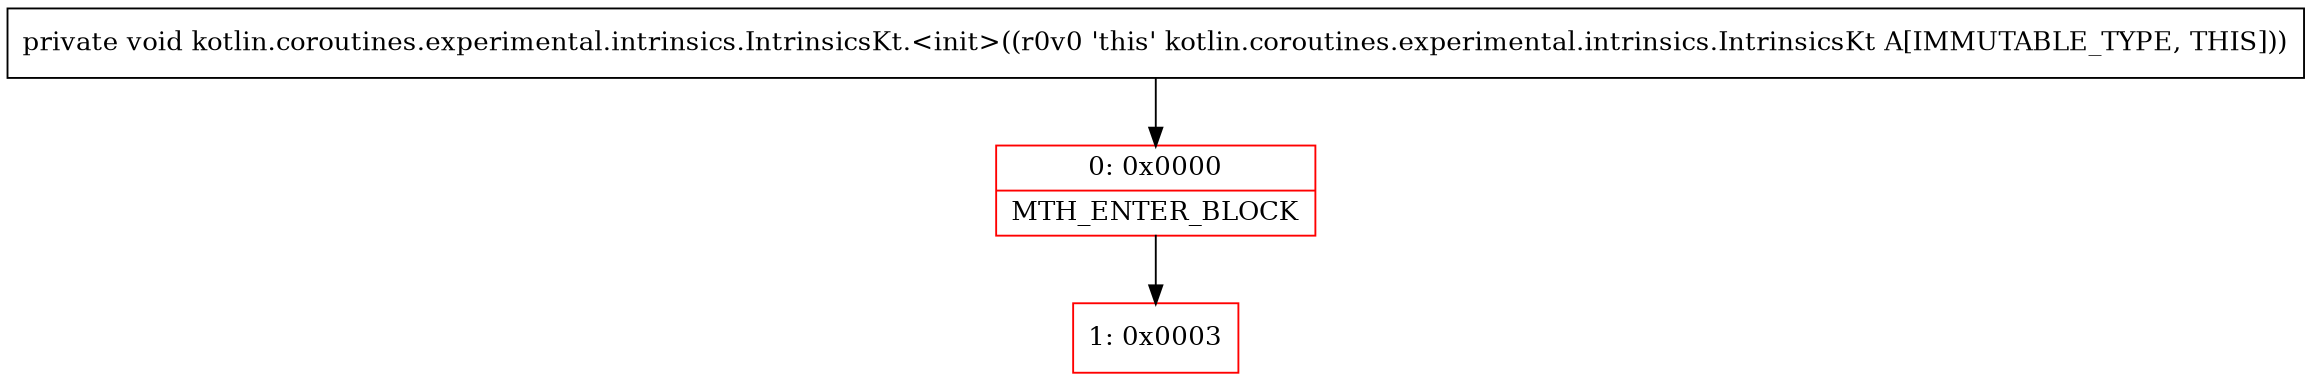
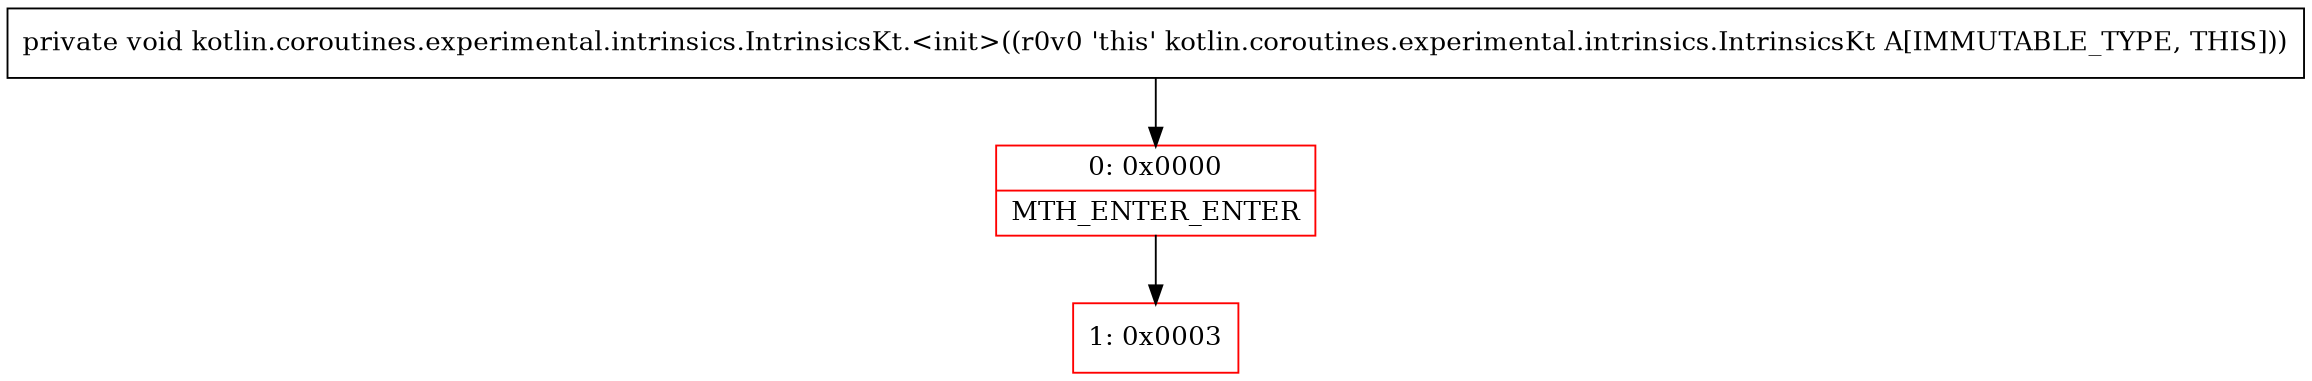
node "0: 0x0000": text "MTH_ENTER_BLOCK" -> "MTH_ENTER_ENTER"
